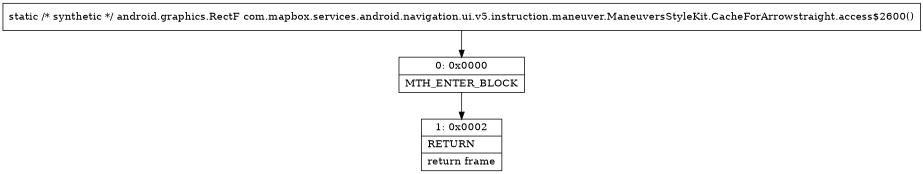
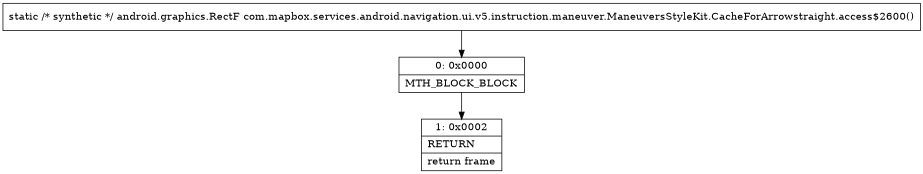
node "0: 0x0000": text "MTH_ENTER_BLOCK" -> "MTH_BLOCK_BLOCK"
